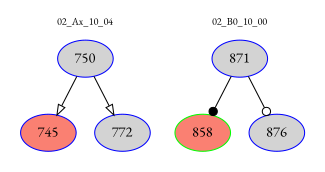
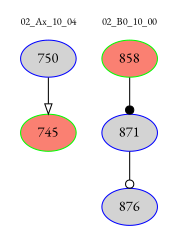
edge "871" -> "858": reversed
node "745": color blue -> green
node "772": removed
